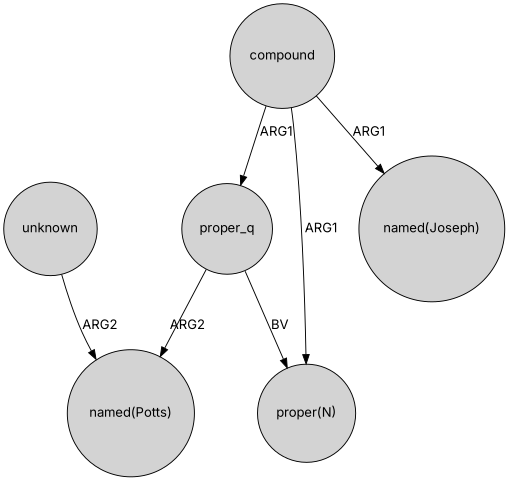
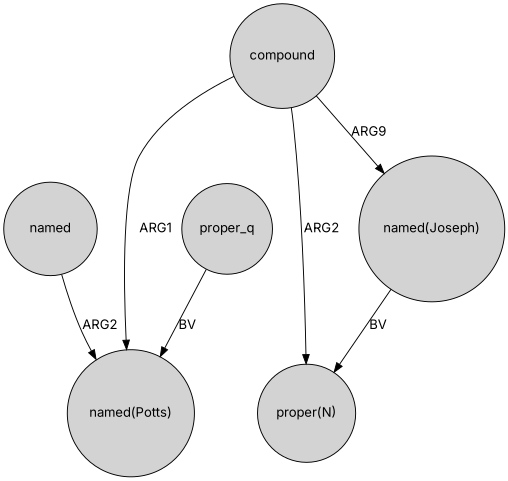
edge "compound" -> "named(Joseph)": label "ARG1" -> "ARG9"
edge "compound" -> "proper_q": now "compound" -> "named(Potts)"
node "unknown": label "unknown" -> "named"
edge "compound" -> "proper(N)": label "ARG1" -> "ARG2"
edge "proper_q" -> "proper(N)": now "named(Joseph)" -> "proper(N)"
edge "proper_q" -> "named(Potts)": label "ARG2" -> "BV"
